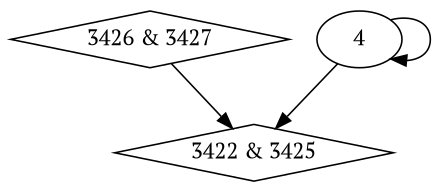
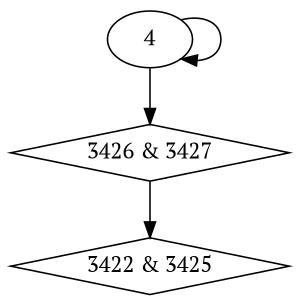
edge "4" -> "3422 & 3425": now "4" -> "3426 & 3427"
